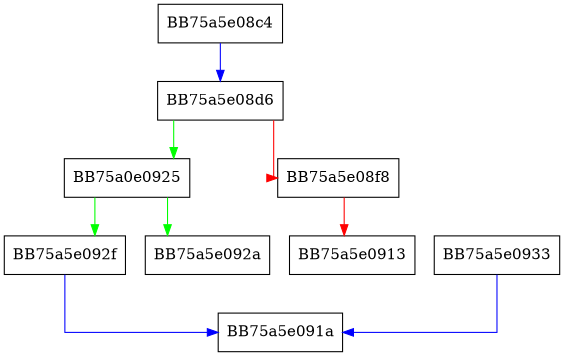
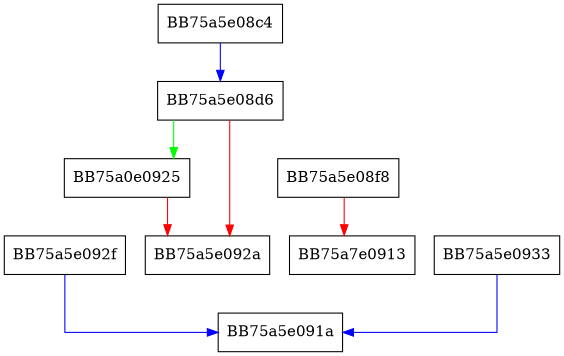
edge "BB75a5e08d6" -> "BB75a5e08f8": now "BB75a5e08d6" -> "BB75a5e092a"
edge "BB75a0e0925" -> "BB75a5e092f": removed
edge "BB75a0e0925" -> "BB75a5e092a": color green -> red
node "BB75a5e0913": label "BB75a5e0913" -> "BB75a7e0913"
